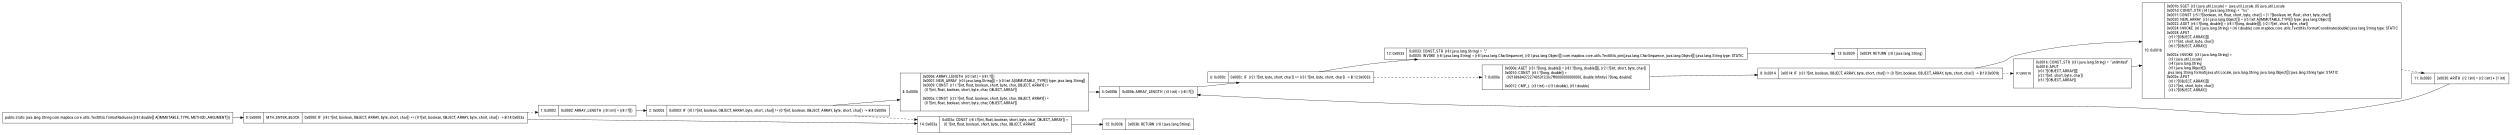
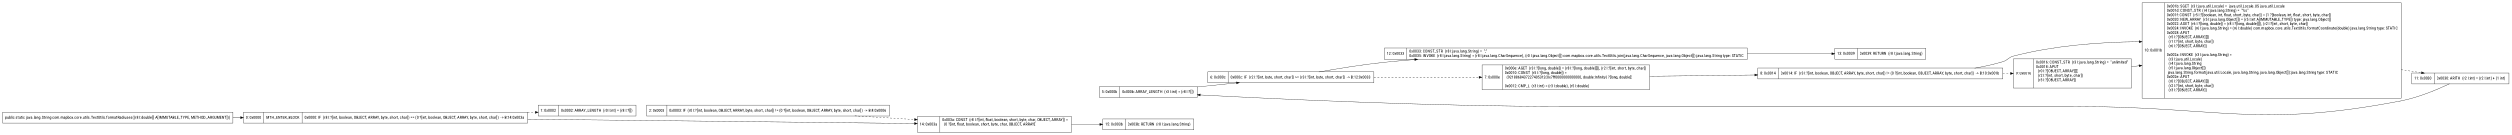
node "4: 0x0006": removed
edge "1: 0x0002" -> "2: 0x0003": removed
